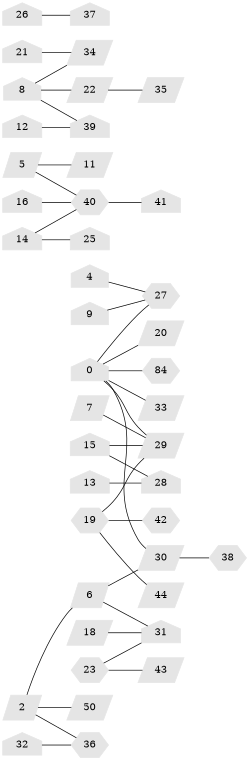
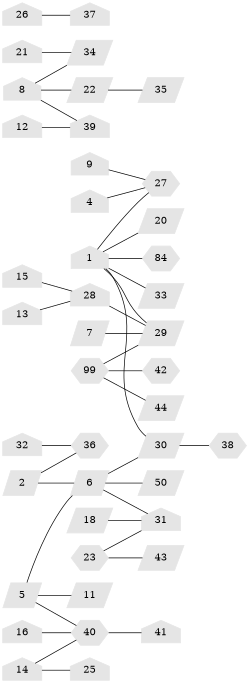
node "0": label "0" -> "1"
edge "15" -- "29": now "28" -- "29"
node "19": label "19" -> "99"
edge "6" -- "5": added
edge "2" -- "50": now "6" -- "50"
